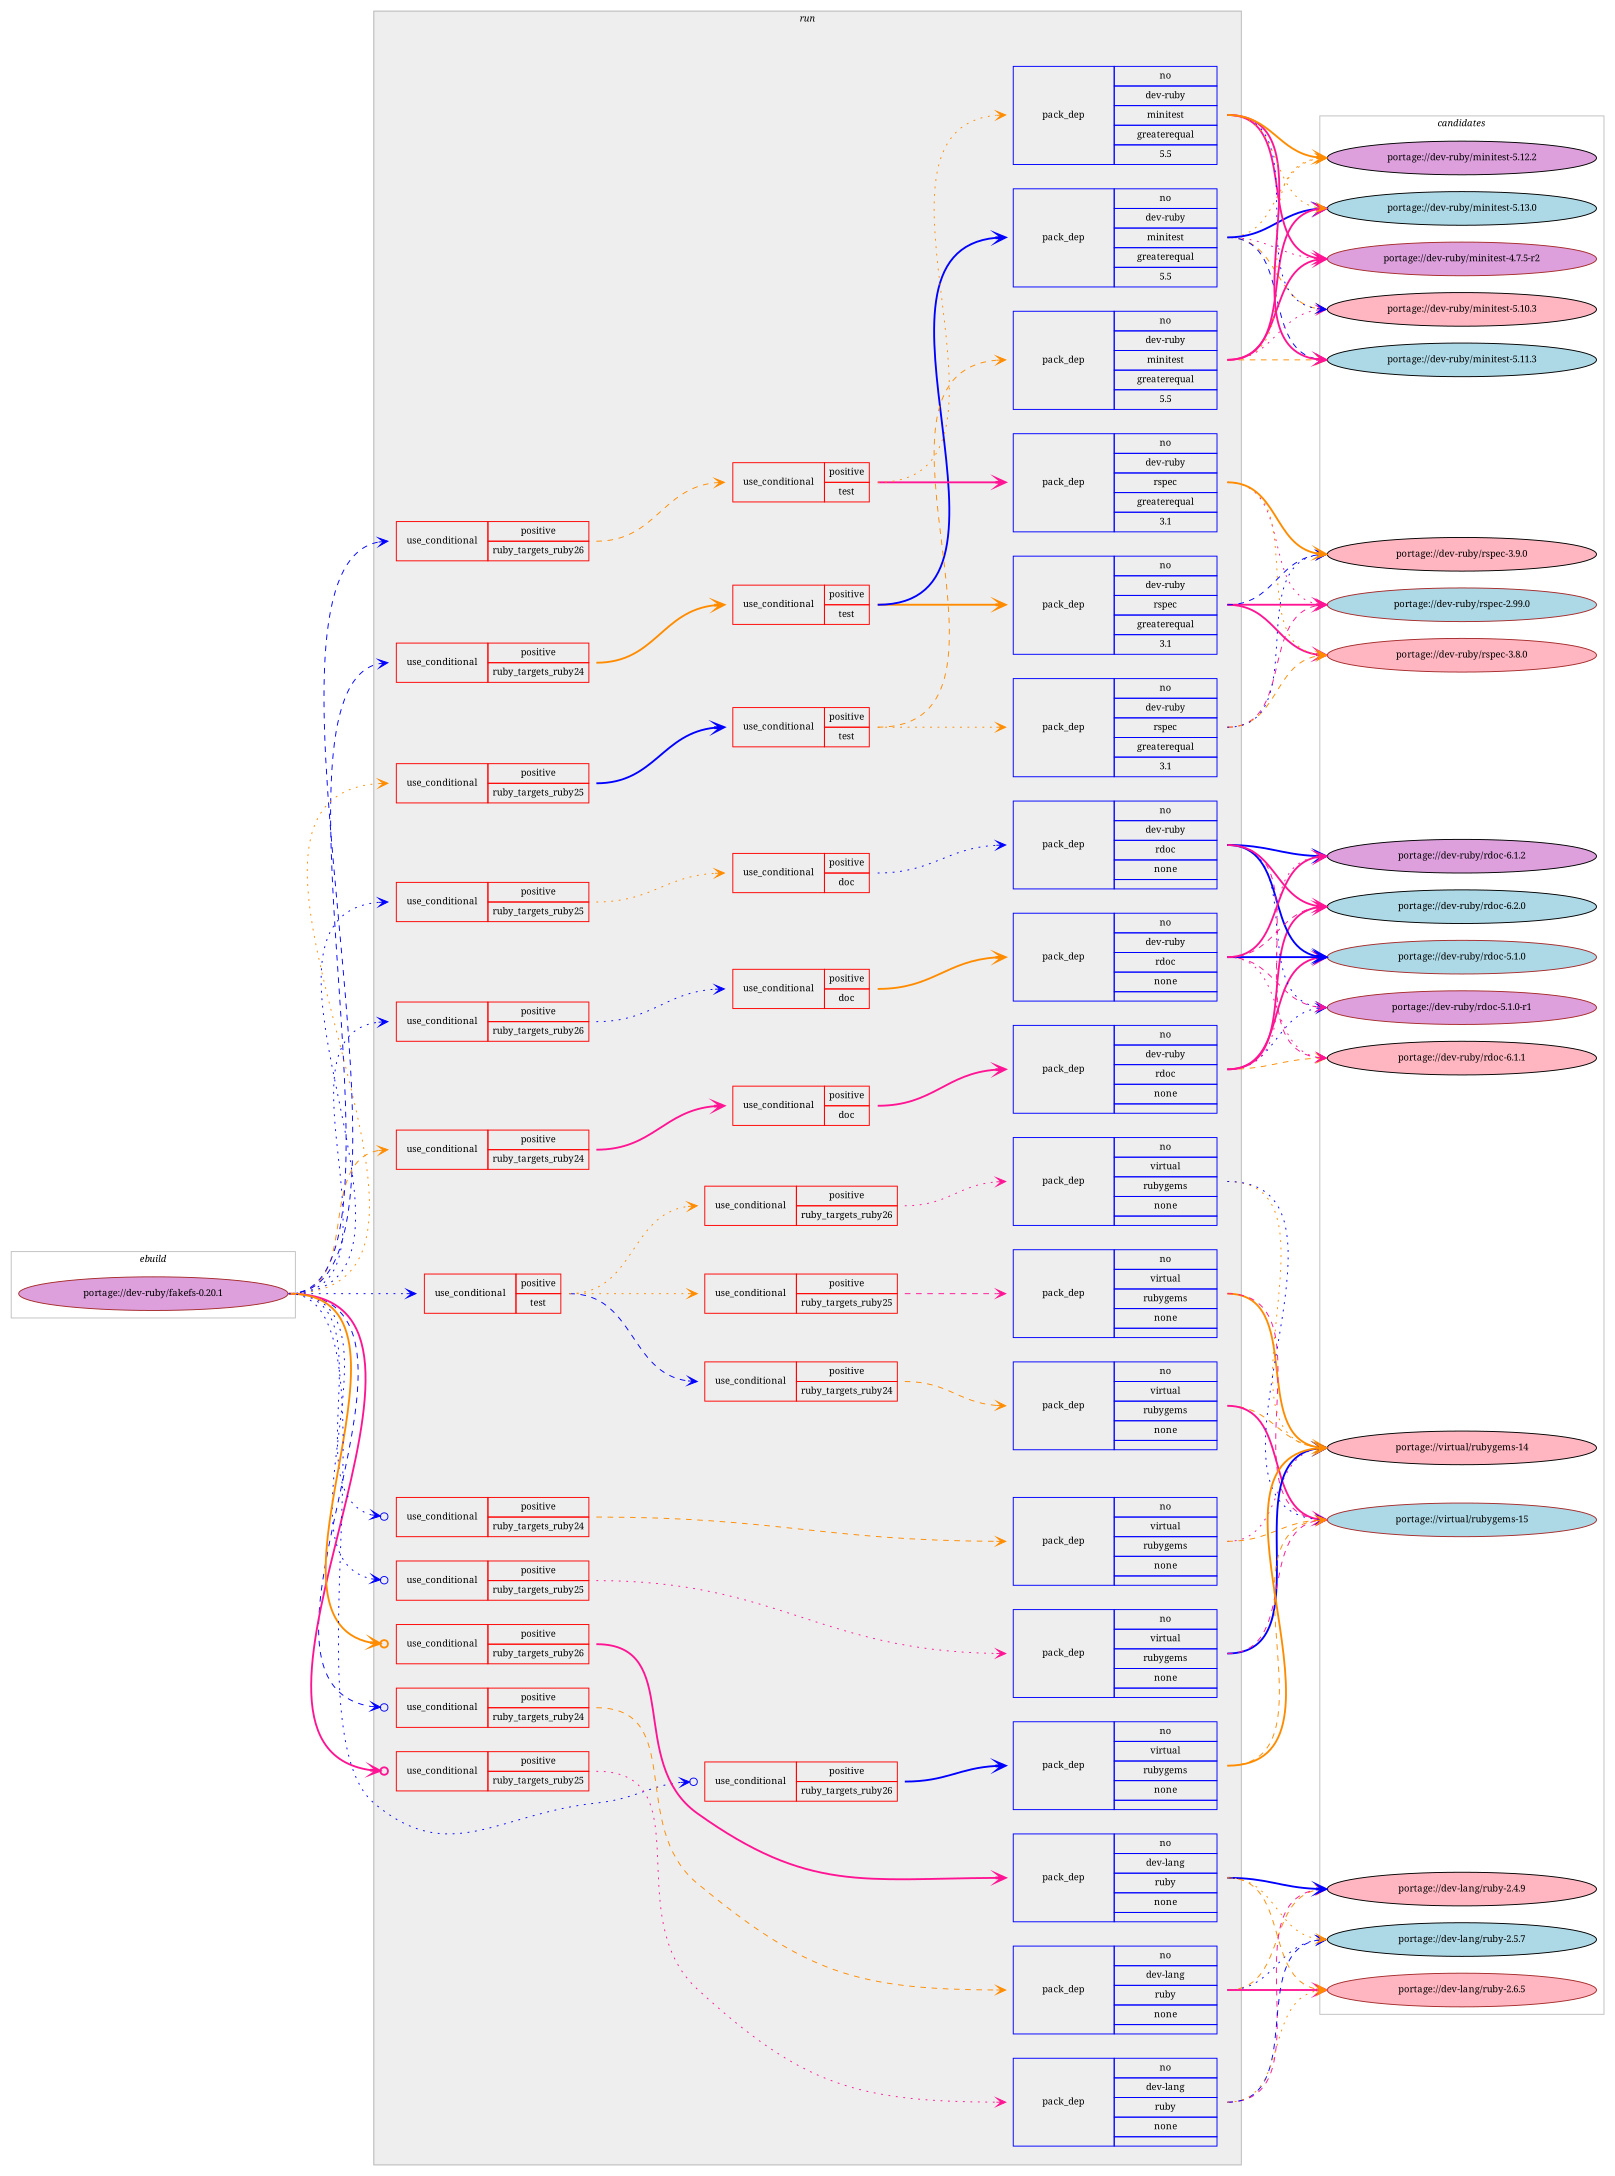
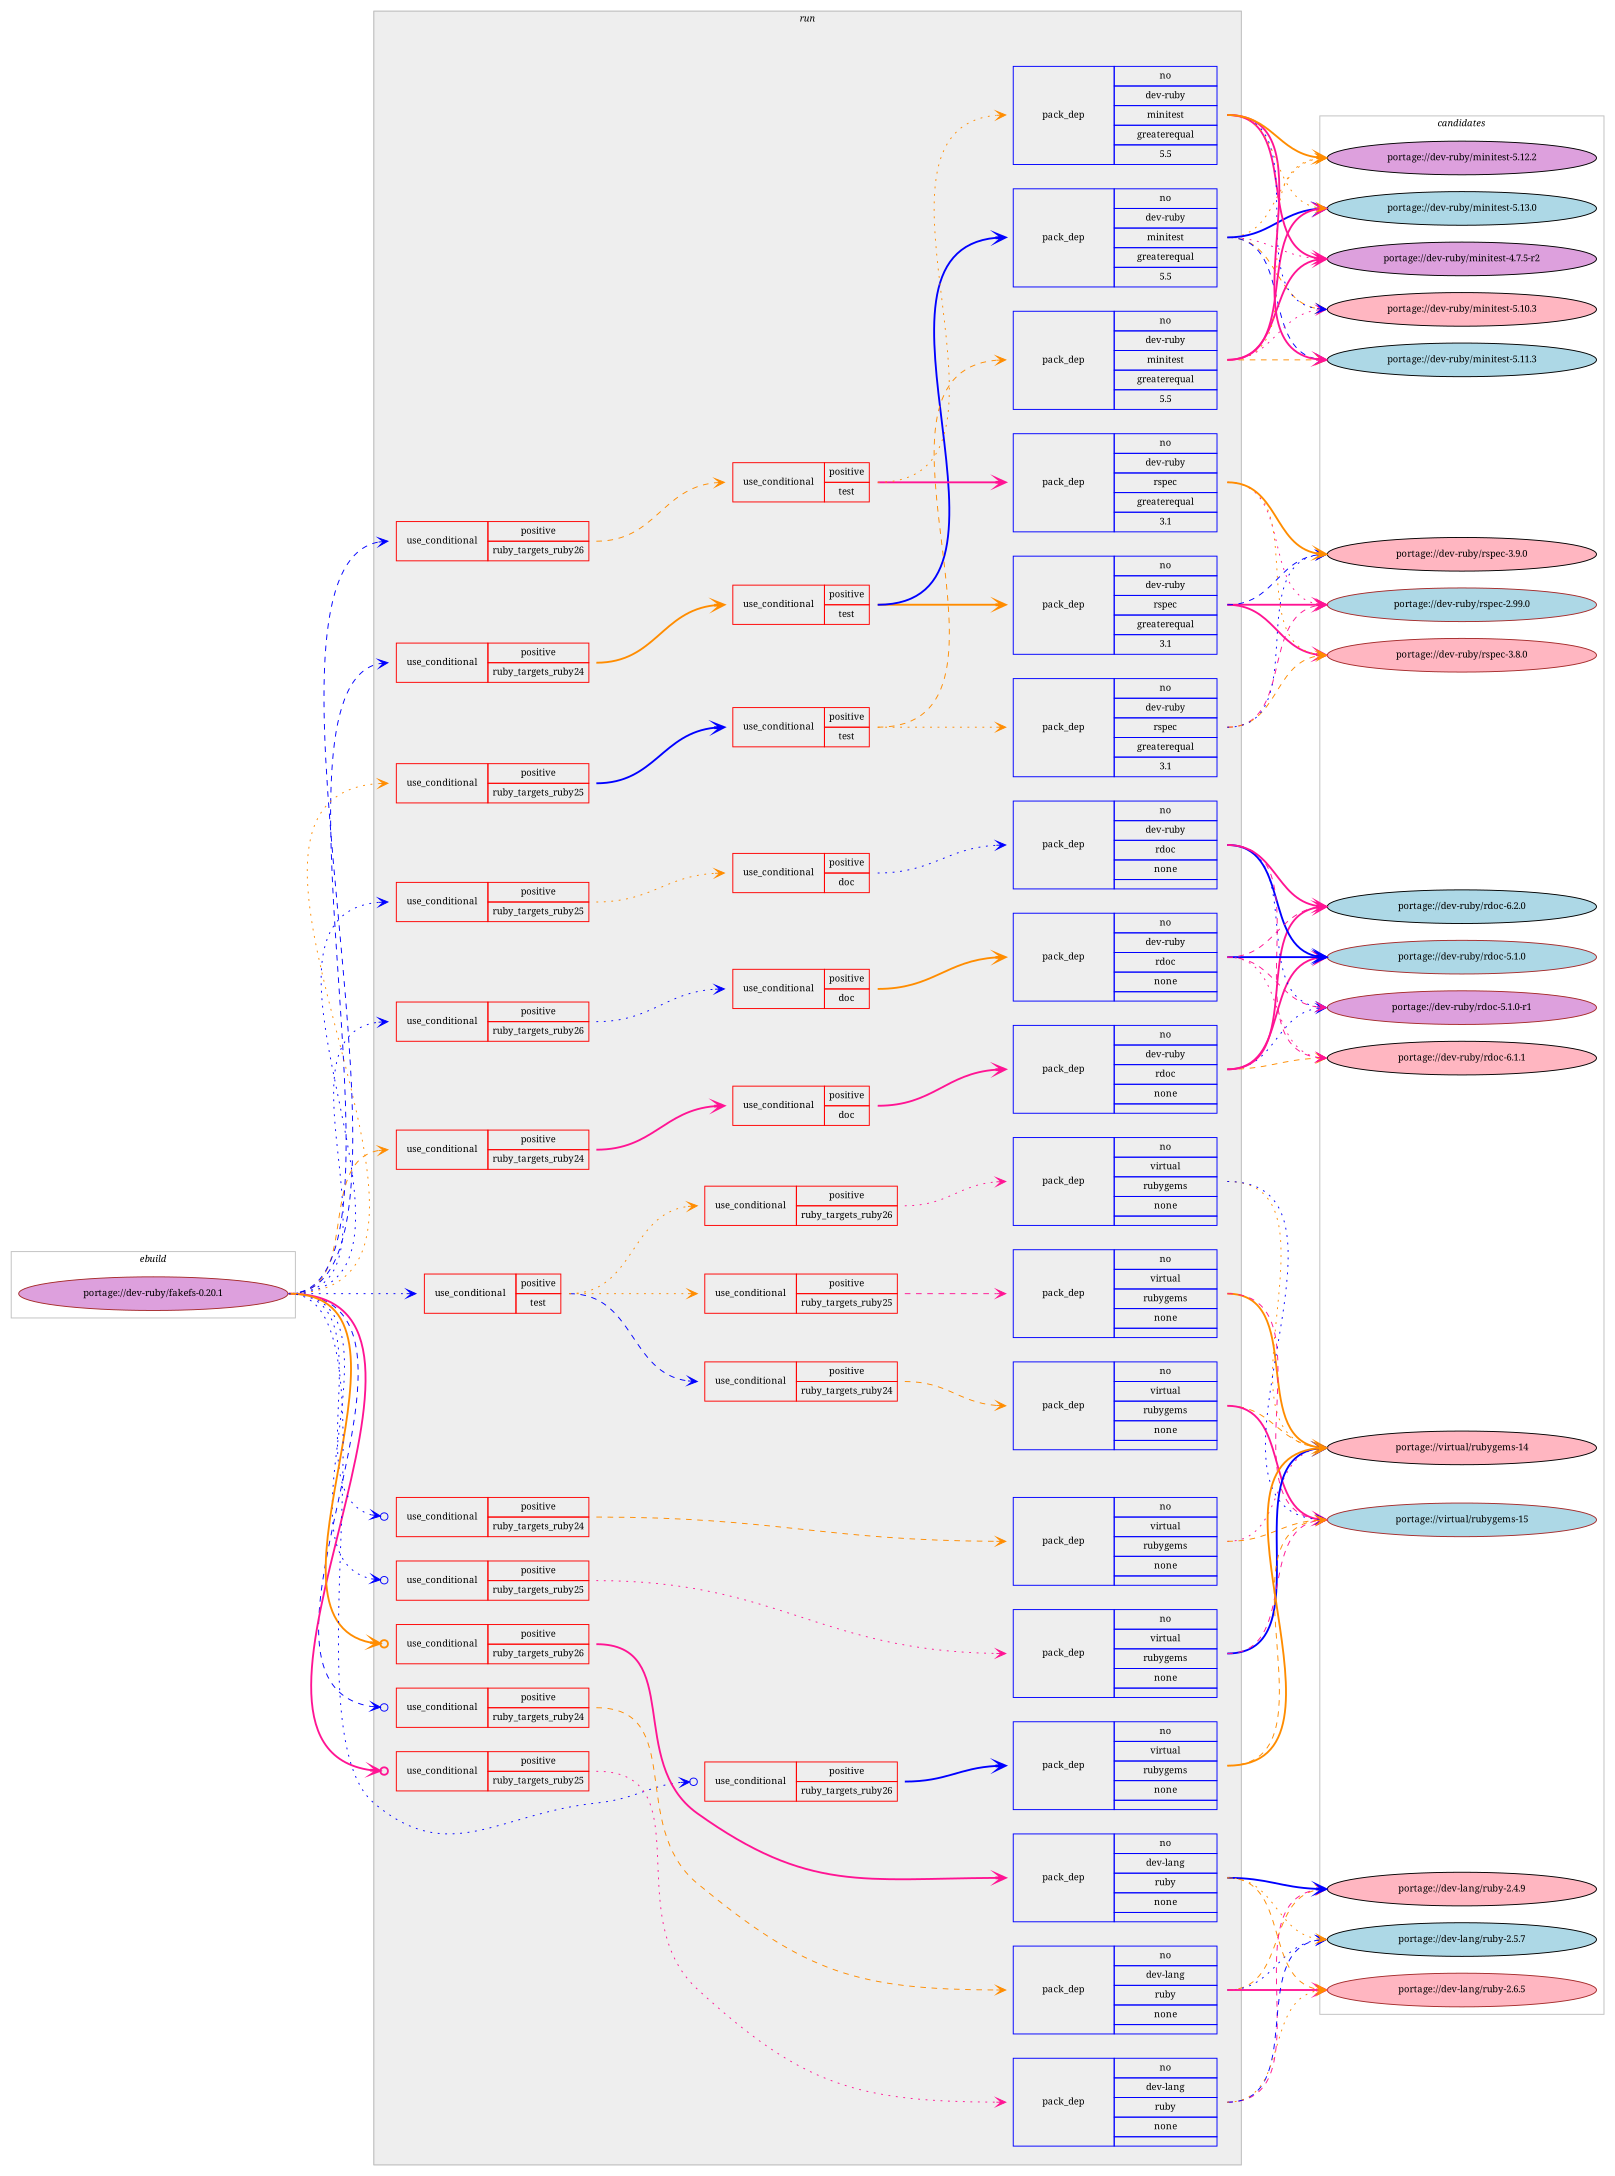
node "portage://dev-ruby/minitest-4.7.5-r2": color brown -> black
node "portage://dev-ruby/rdoc-6.1.2": removed
